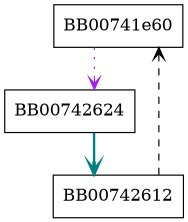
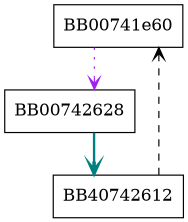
node "BB00742624": label "BB00742624" -> "BB00742628"
node "BB00742612": label "BB00742612" -> "BB40742612"
